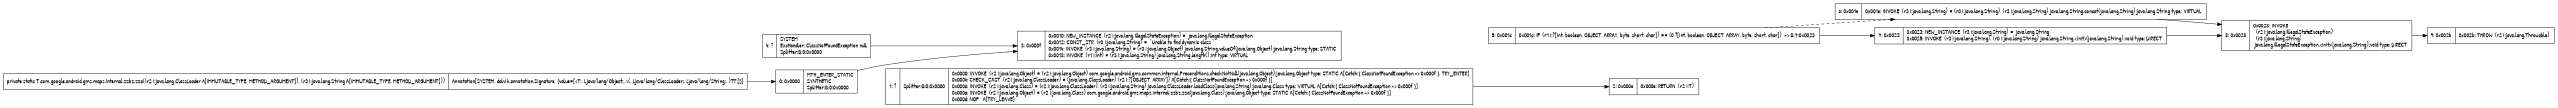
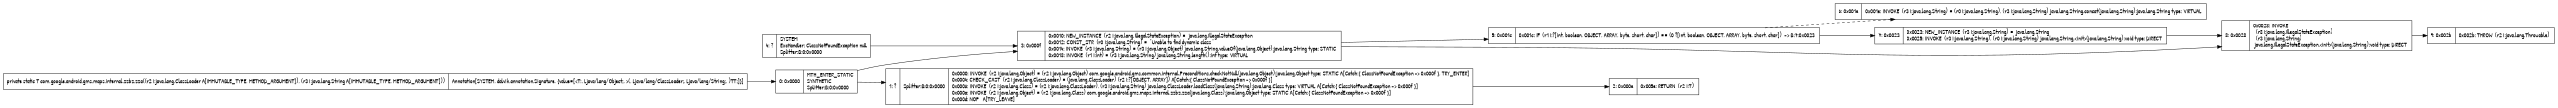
edge "6: 0x001e" -> "8: 0x0028": now "3: 0x000f" -> "8: 0x0028"
node "8: 0x0028": text "(r2 I:java.lang.IllegalStateException)" -> "(r8 I:java.lang.IllegalStateException)"
edge "3: 0x000f" -> "5: 0x001c": added
edge "0: 0x0000" -> "1: ?": added
node "2: 0x000e": text "0x000e: RETURN  (r2 I:T)" -> "0x005e: RETURN  (r2 I:T)"
